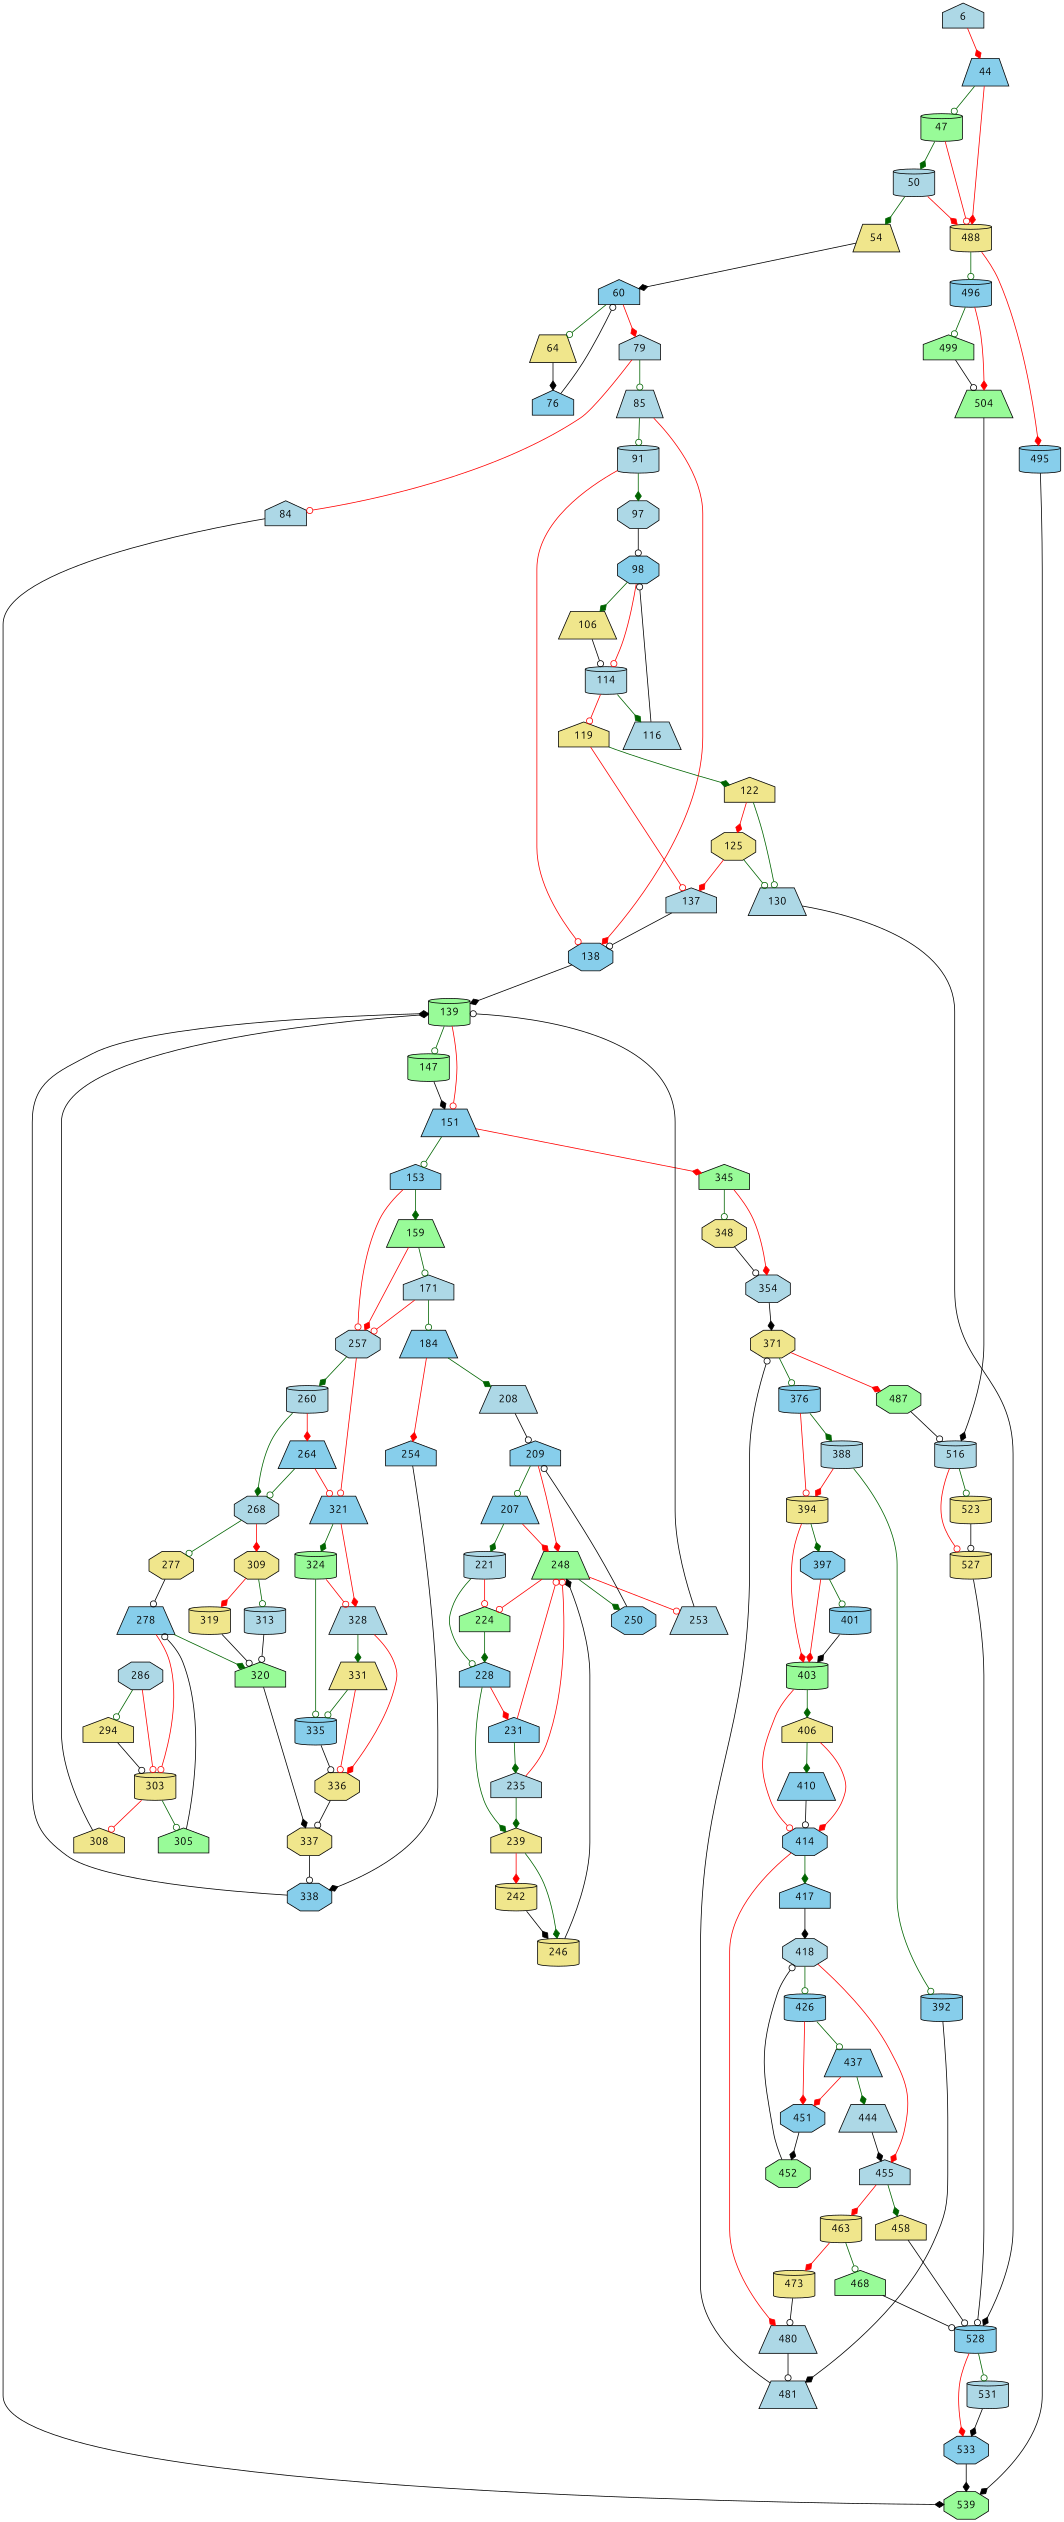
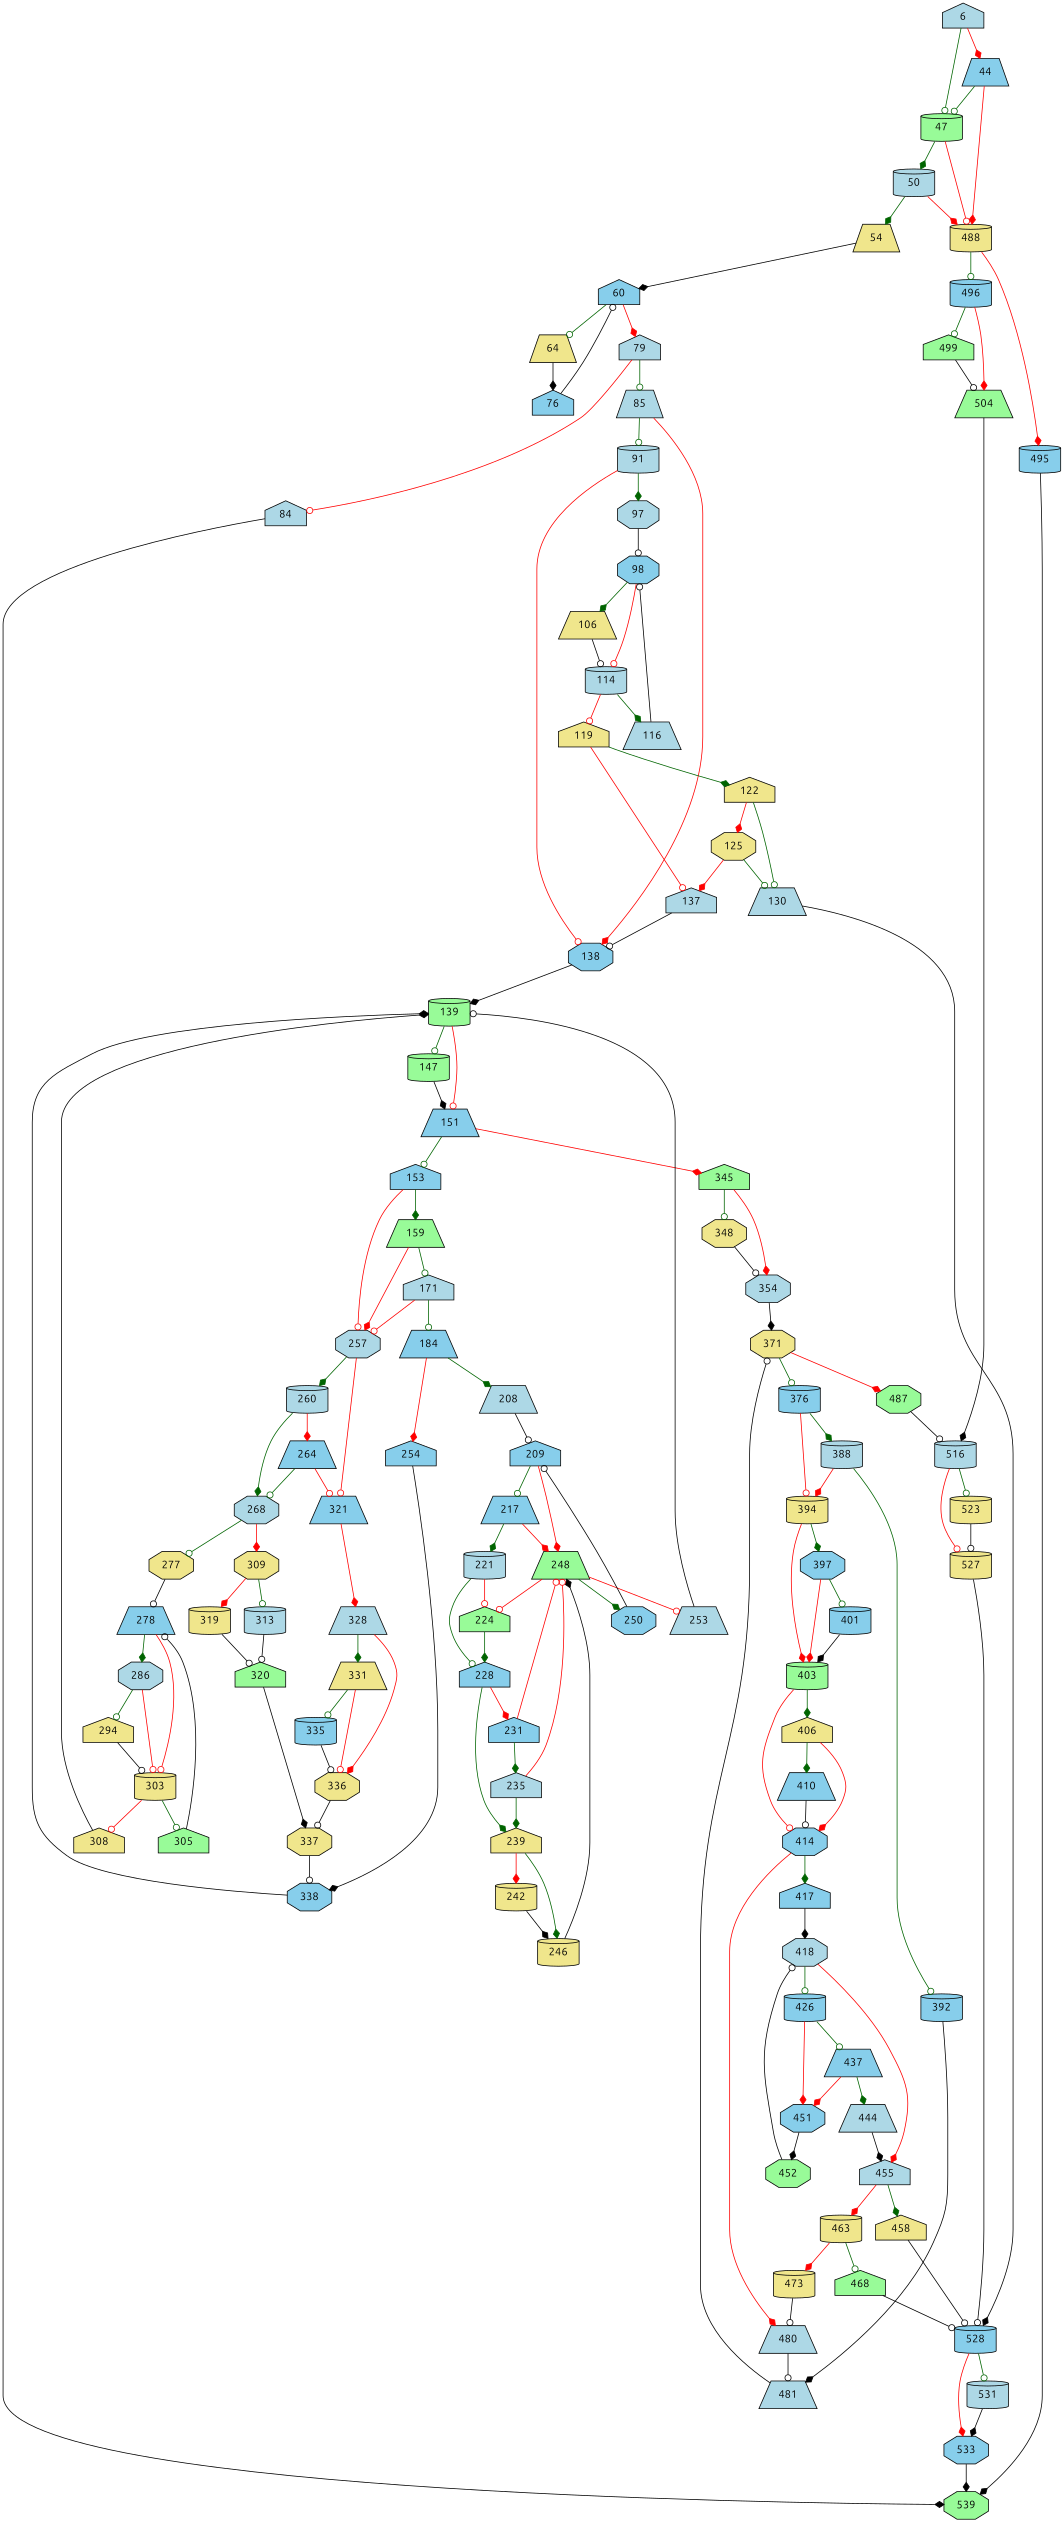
edge "6" -> "47": added
node "207": label "207" -> "217"
node "324": removed
edge "278" -> "320": now "278" -> "286"
